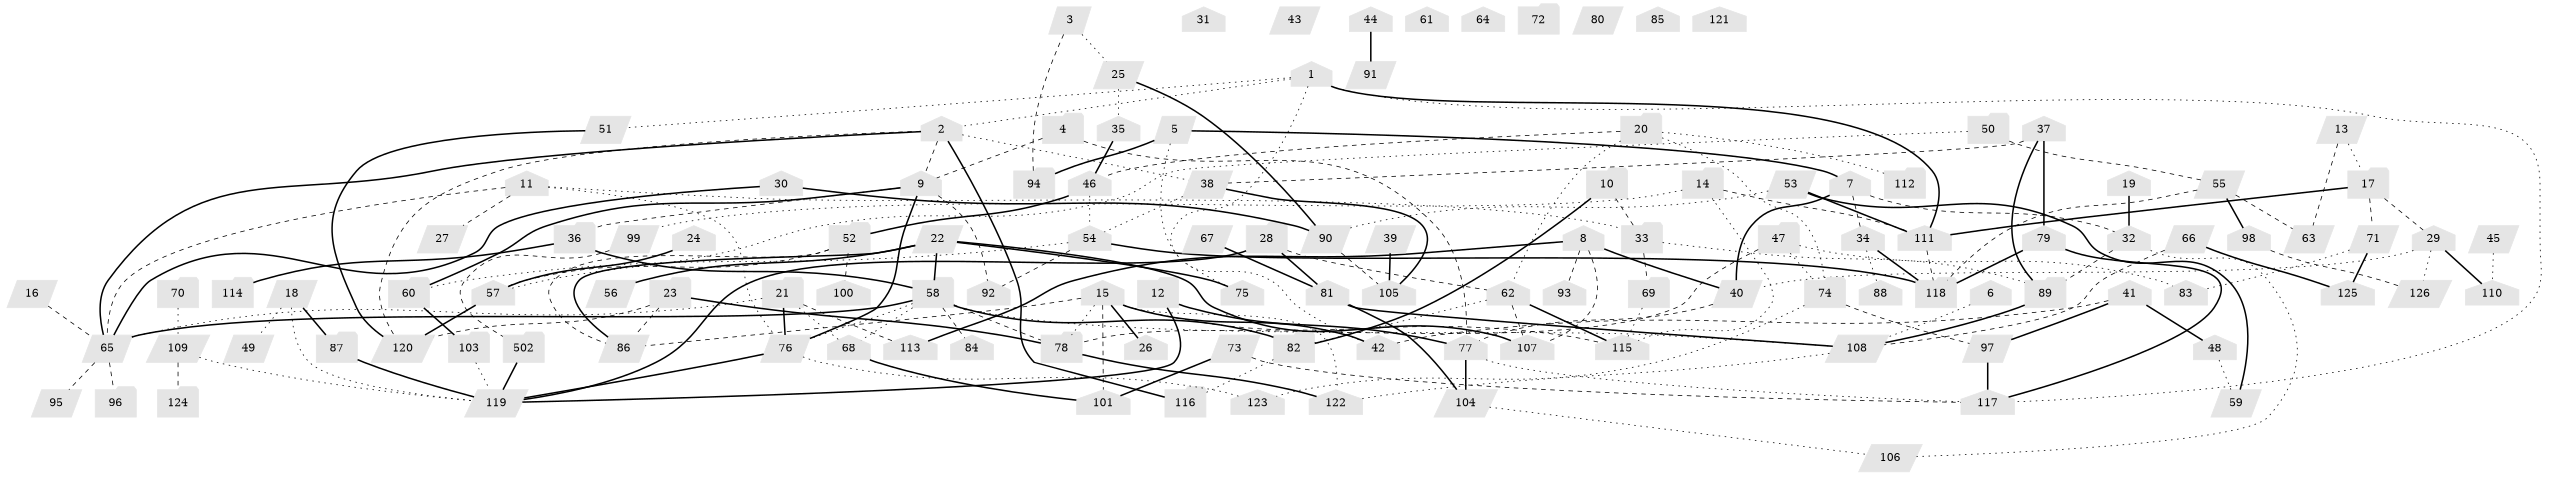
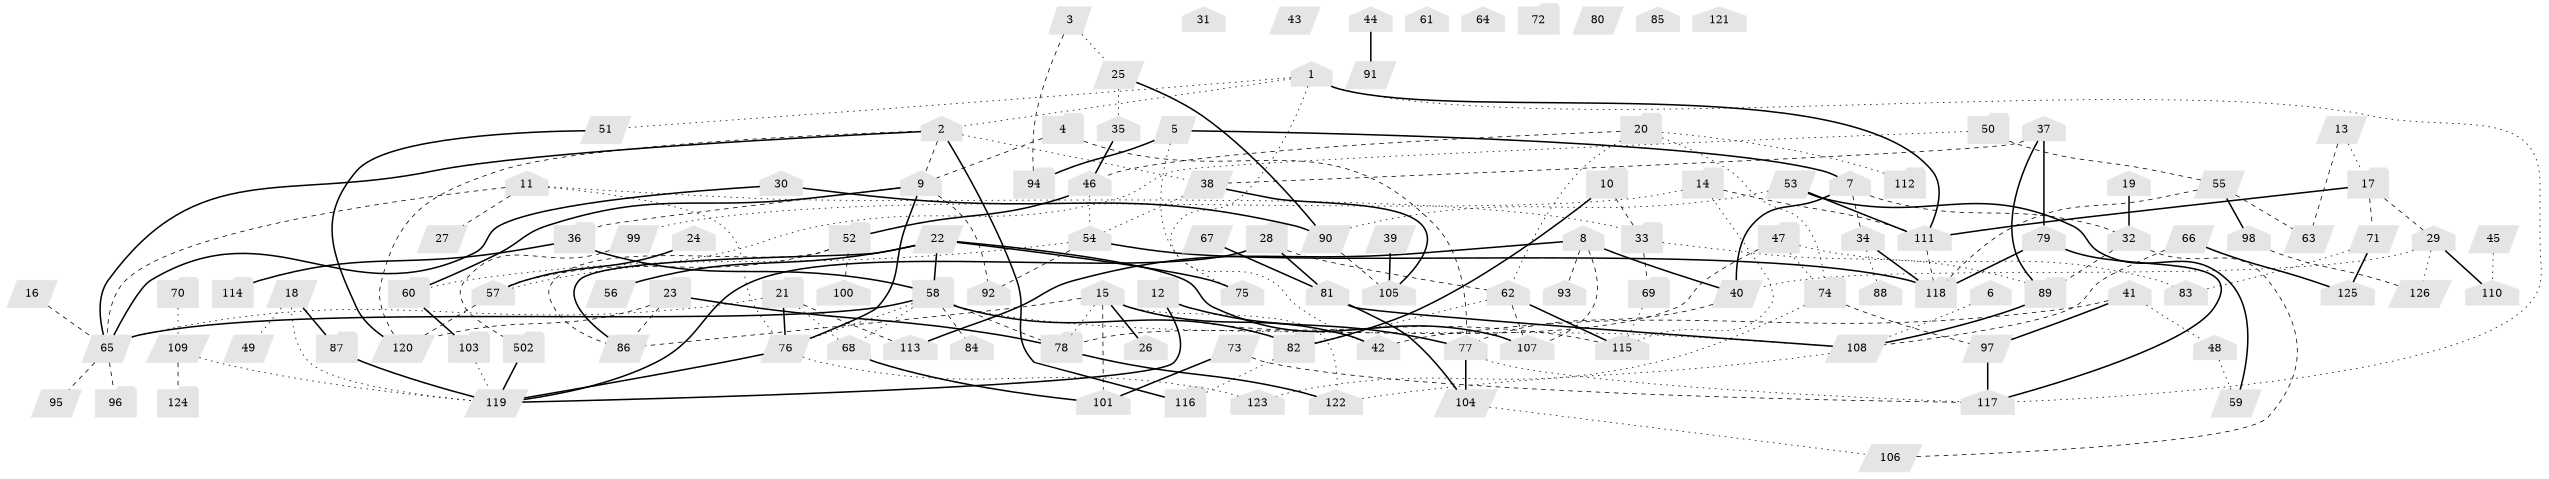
edge "57" -- "120": style bold -> dashed
edge "41" -- "48": style bold -> dotted
edge "32" -- "106": style dotted -> dashed
